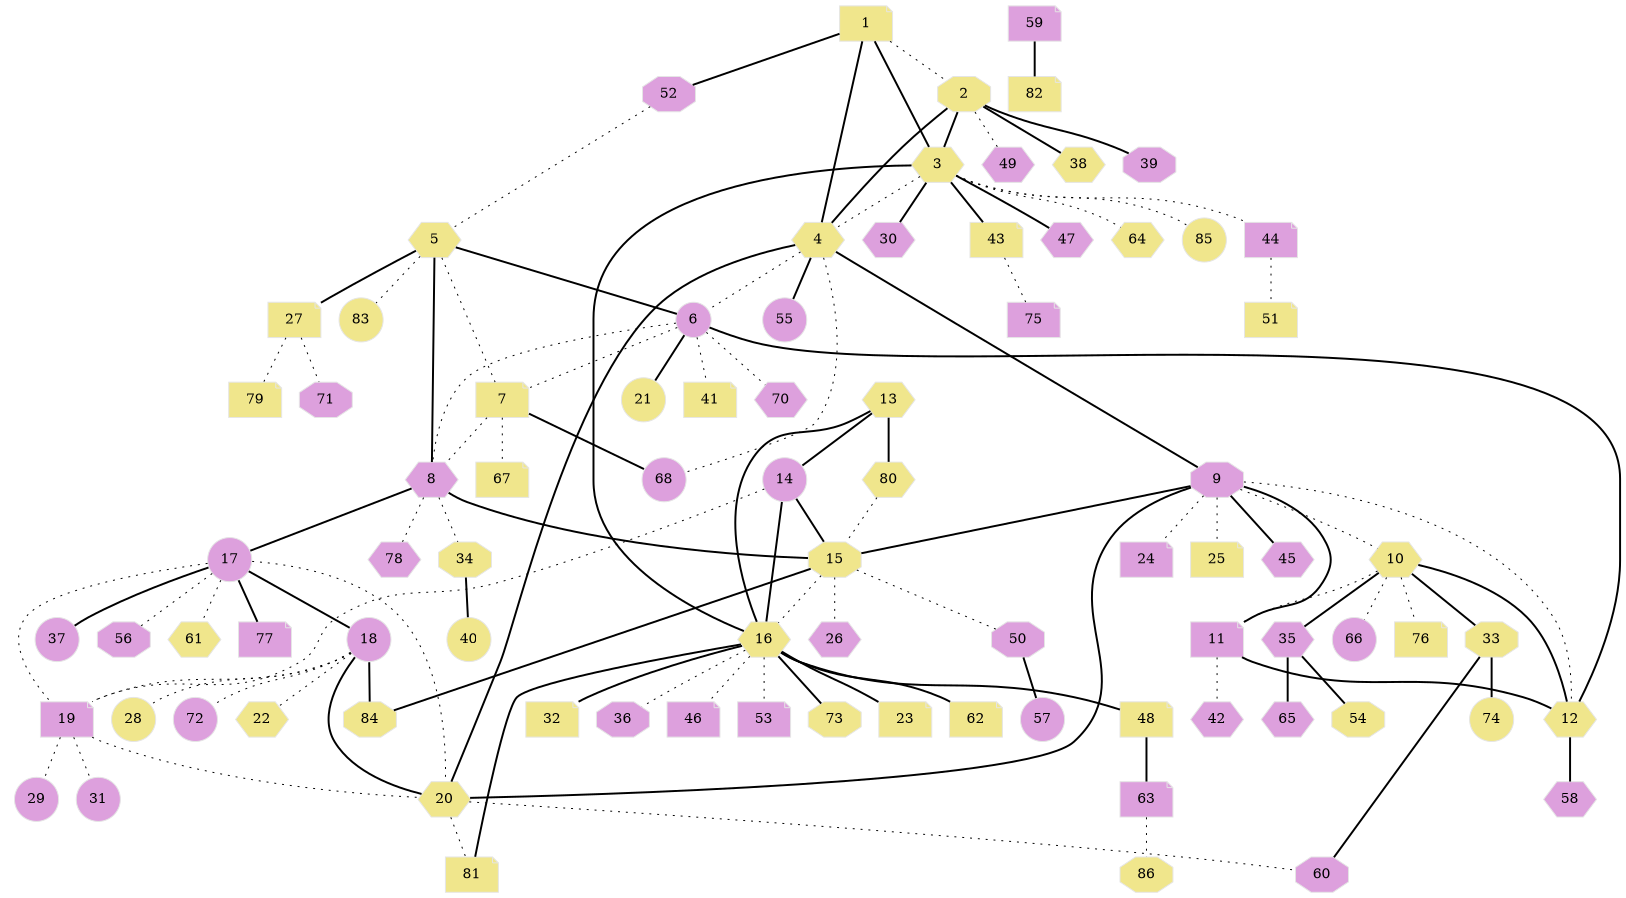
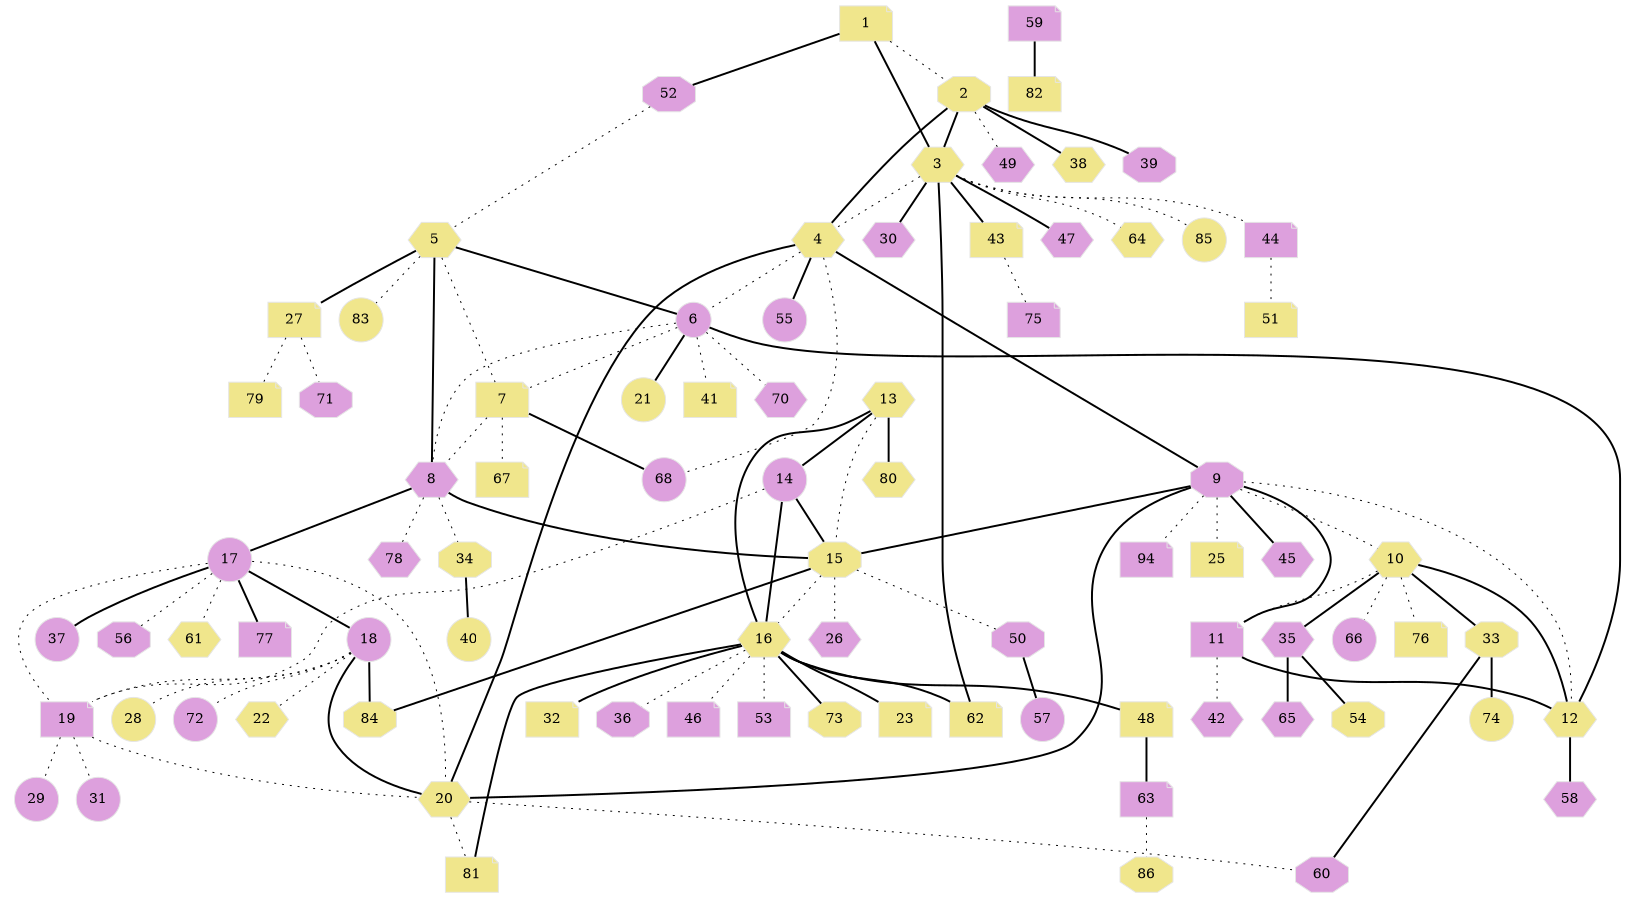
edge "1" -- "4": removed
edge "3" -- "16": now "3" -- "62"
edge "80" -- "15": now "13" -- "15"
node "24": label "24" -> "94"
